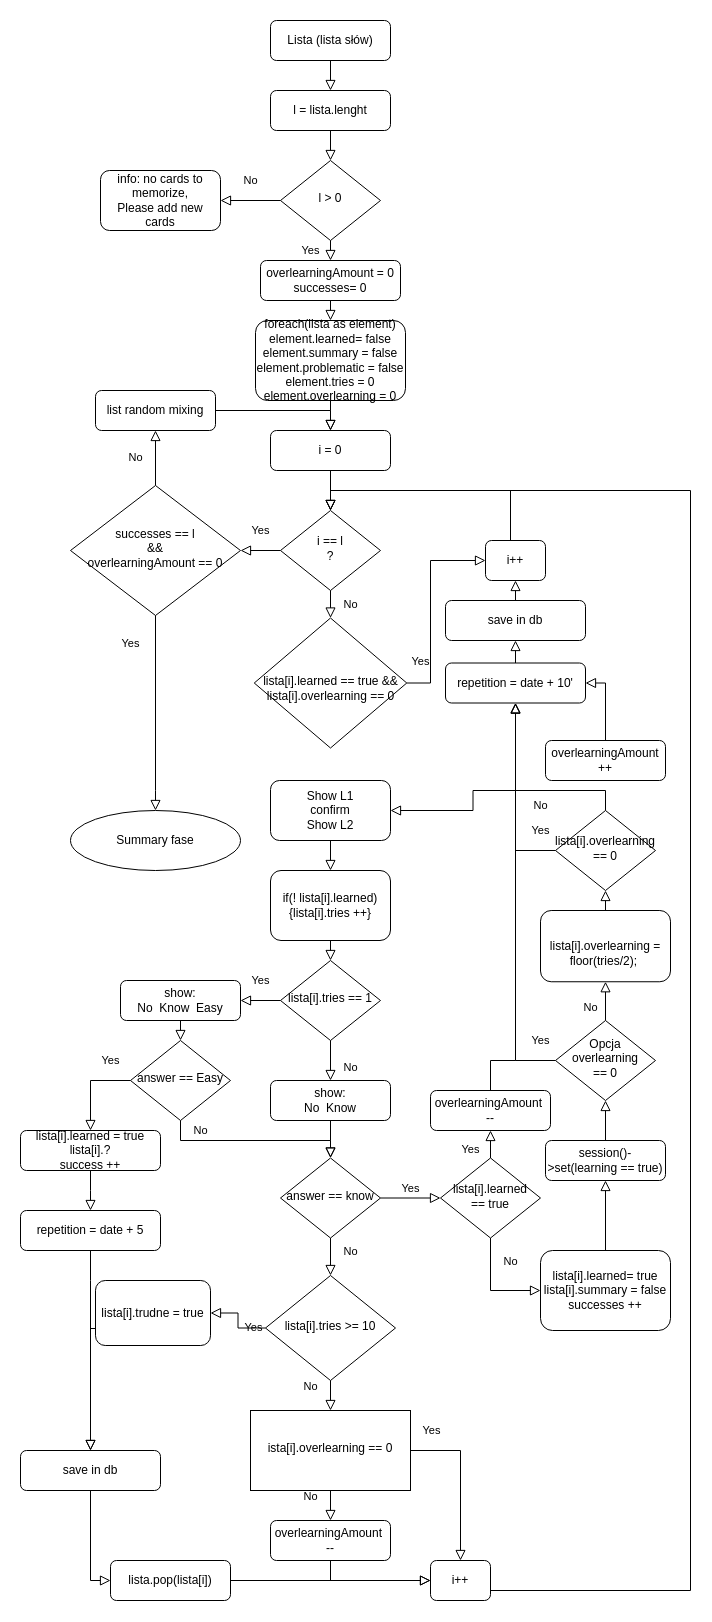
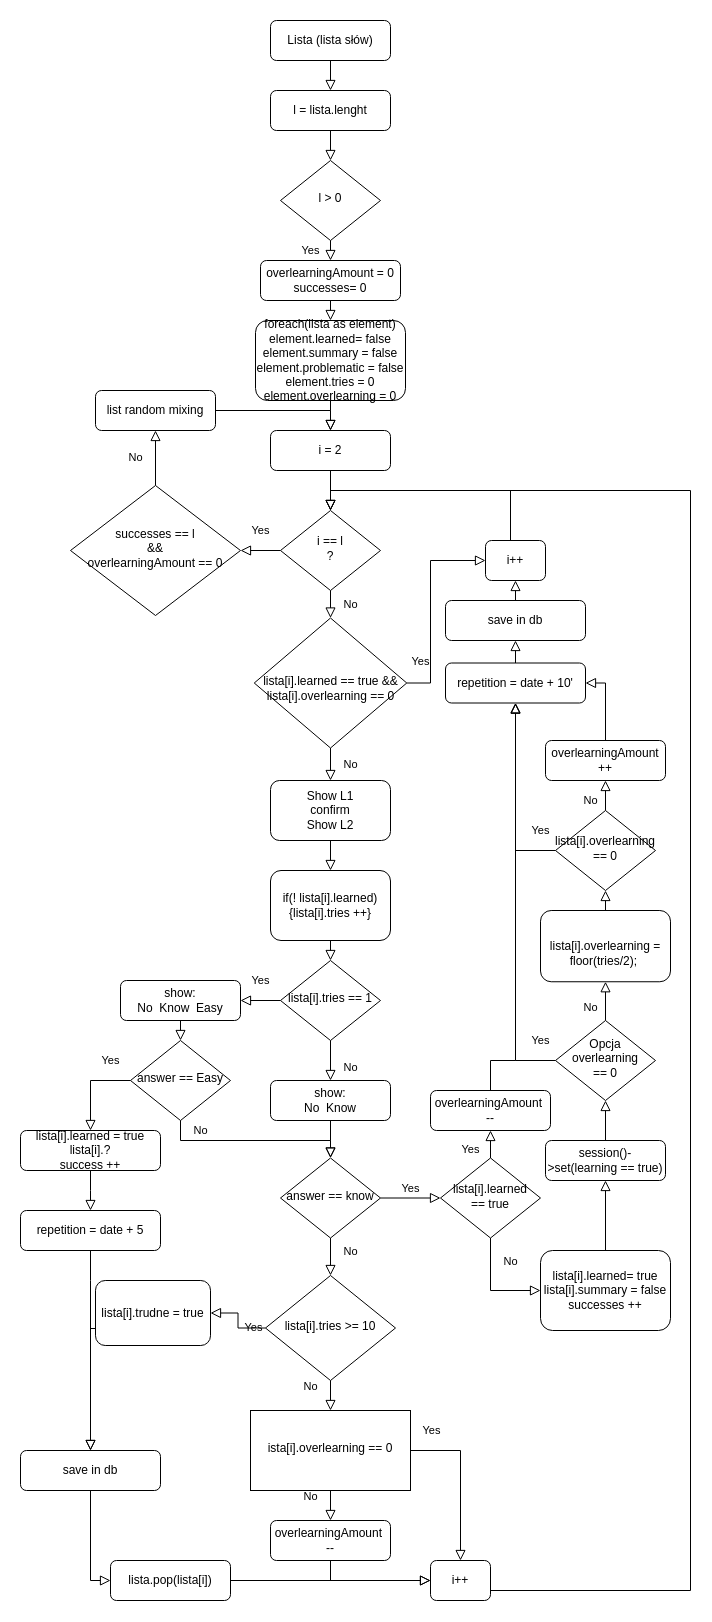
node "info: no cards to memorize, Please add new cards": removed
edge "l > 0" -> "info: no cards to memorize, Please add new cards": removed, label "No"
node "i = 0": label "i = 0" -> "i = 2"
edge "successes == l && overlearningAmount == 0" -> "Summary fase": removed, label "Yes"
edge "lista[i].learned == true && lista[i].overlearning == 0" -> "Show L1 confirm Show L2": added, label "No"
edge "lista[i].overlearning == 0" -> "Show L1 confirm Show L2": now "lista[i].overlearning == 0" -> "overlearningAmount ++"
node "Summary fase": removed
